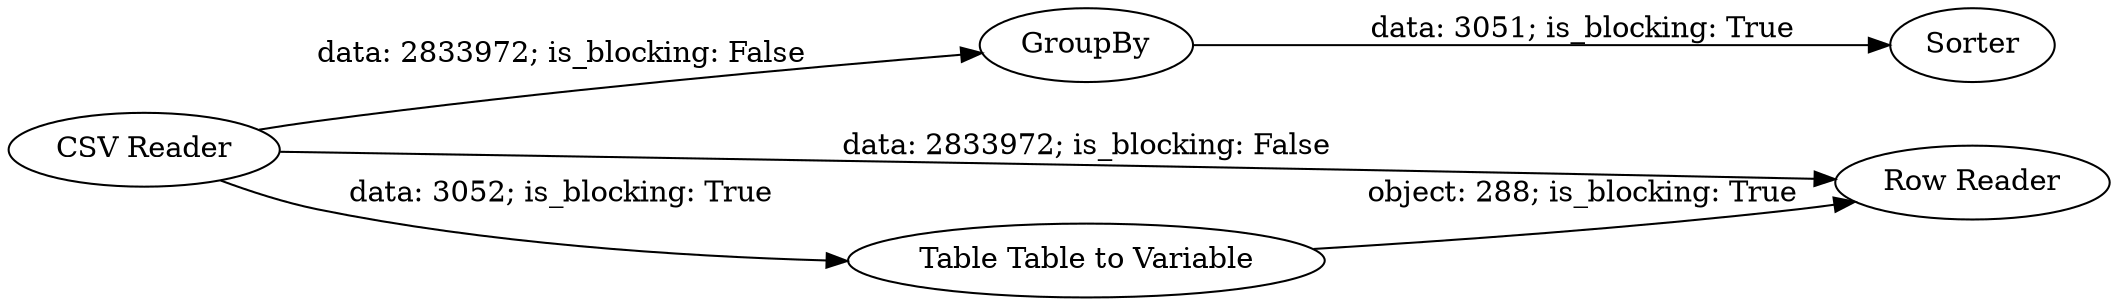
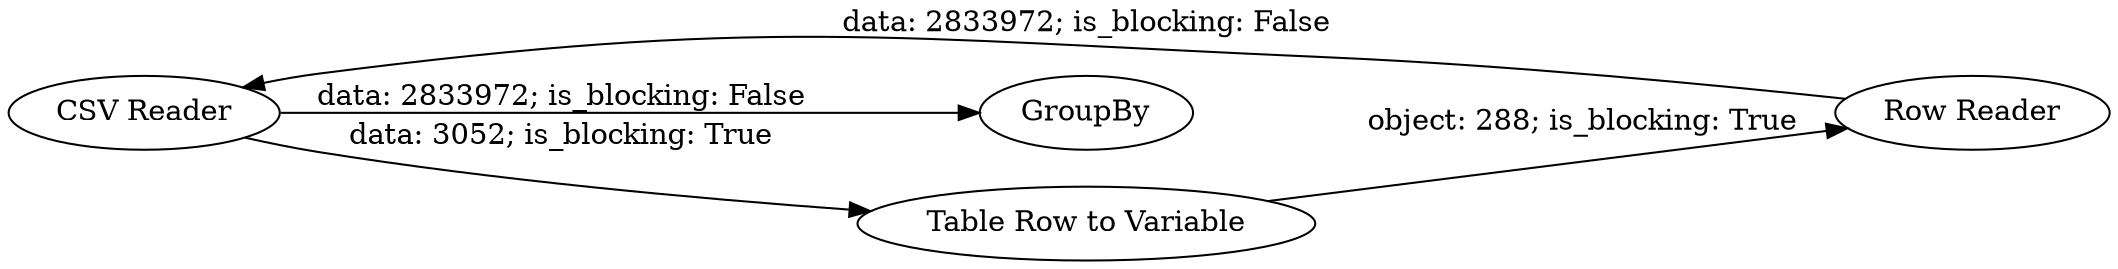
node "Sorter": removed
edge "CSV Reader" -> "Row Reader": reversed
node "Table Table to Variable": label "Table Table to Variable" -> "Table Row to Variable"
